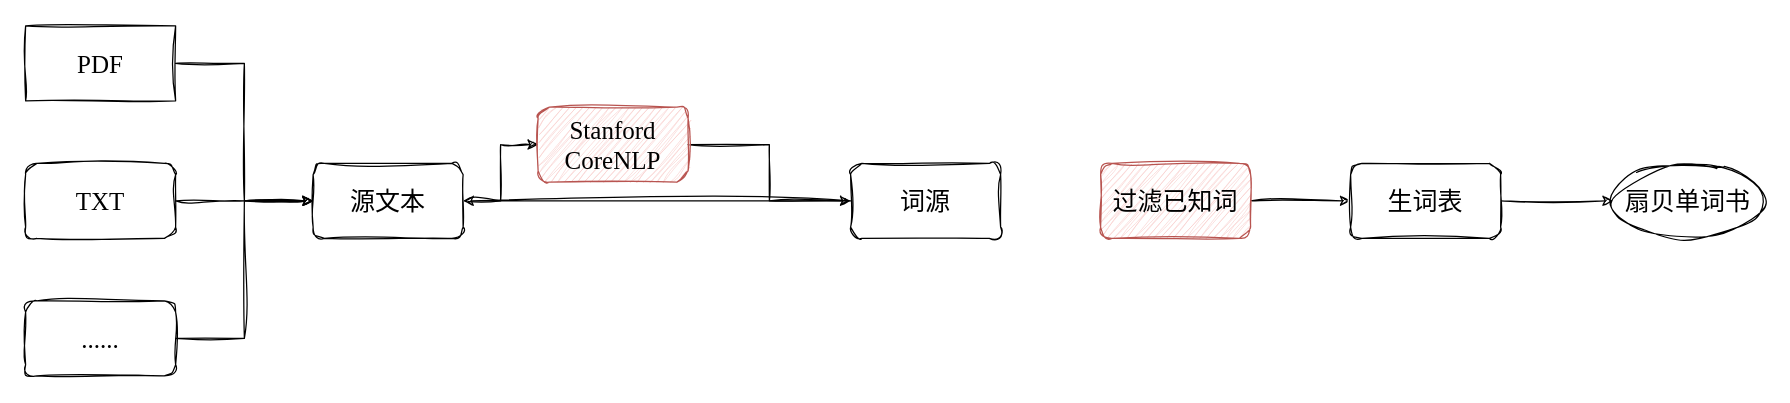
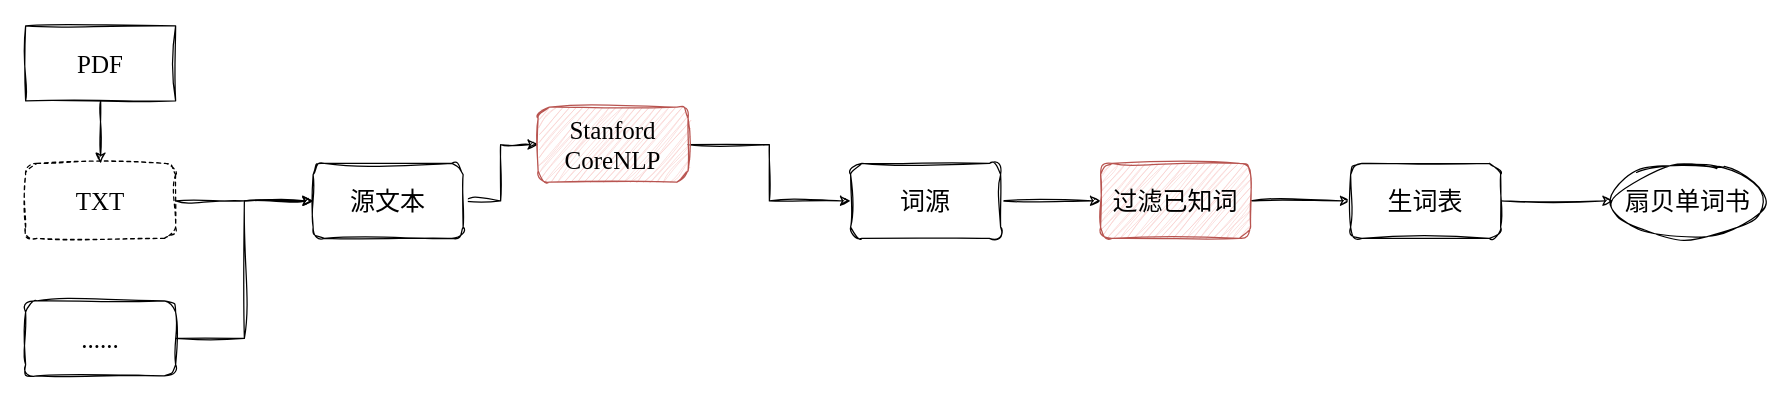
edge "PDF" -> "源文本": now "PDF" -> "TXT"
node "TXT": style solid -> dashed
edge "词源" -> "源文本": now "词源" -> "过滤已知词"
